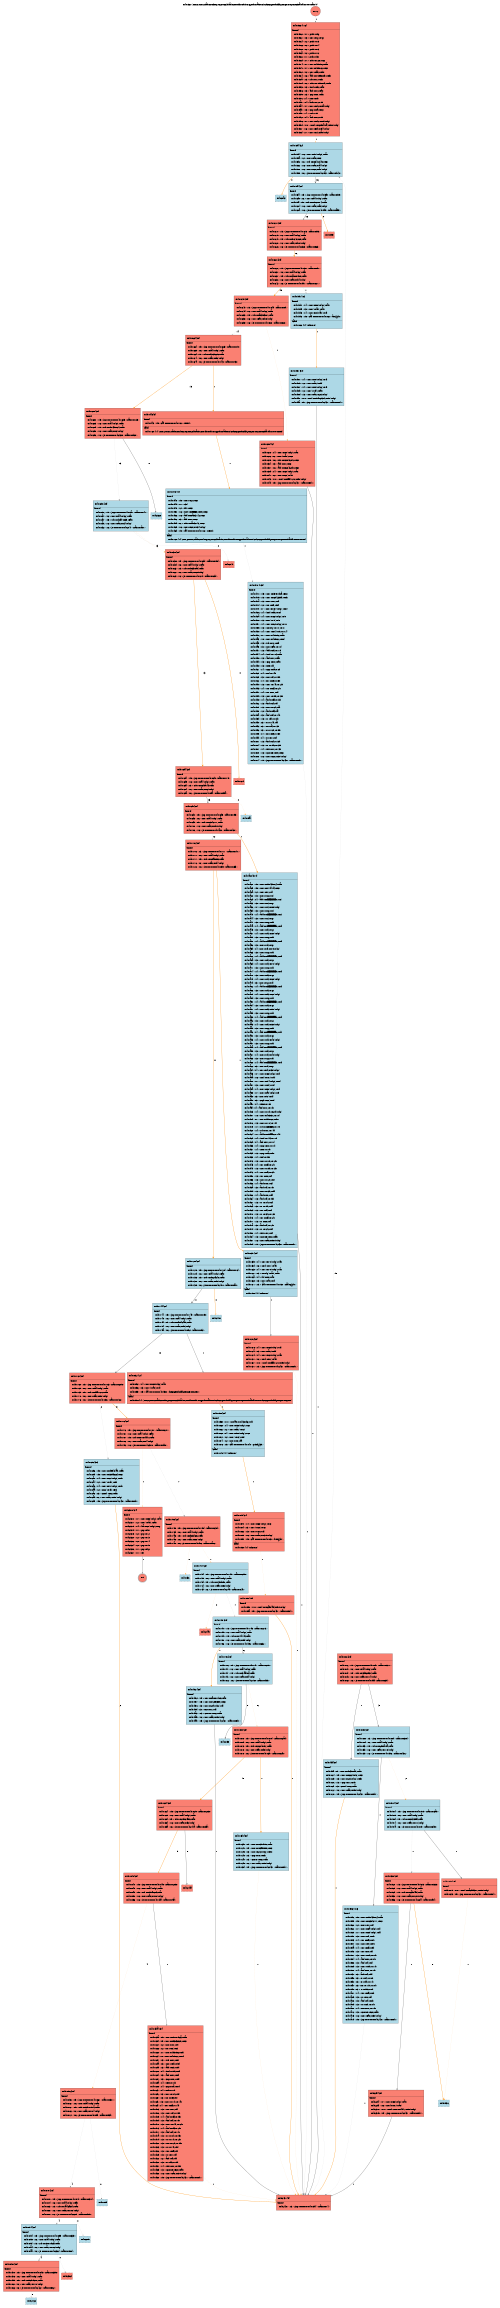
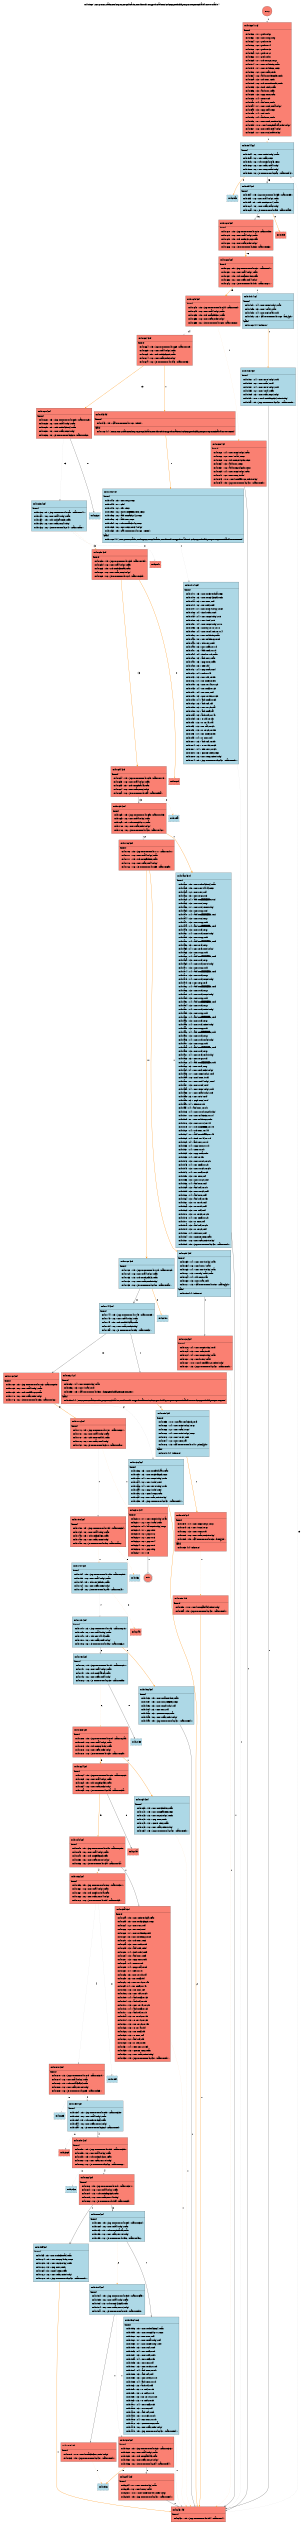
edge "0x4018b0 [28]" -> "0x4018cc [28]": added, label "4"
